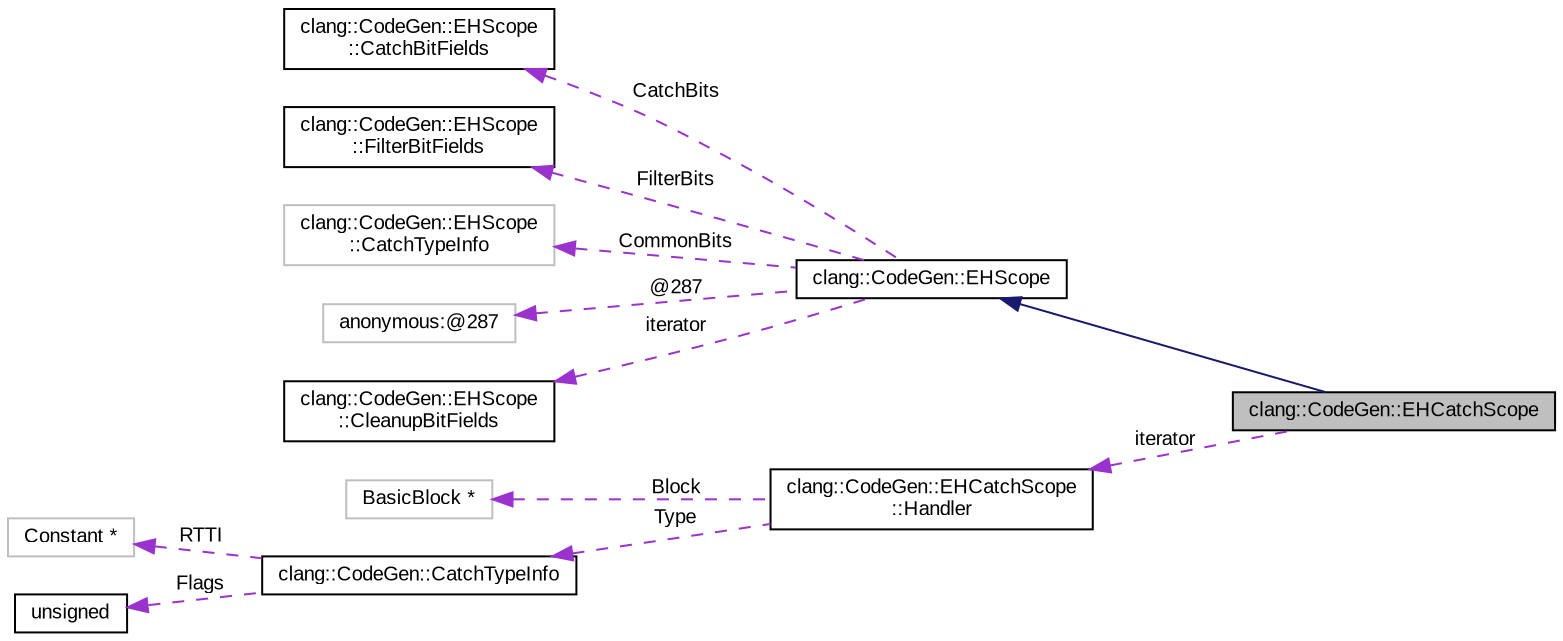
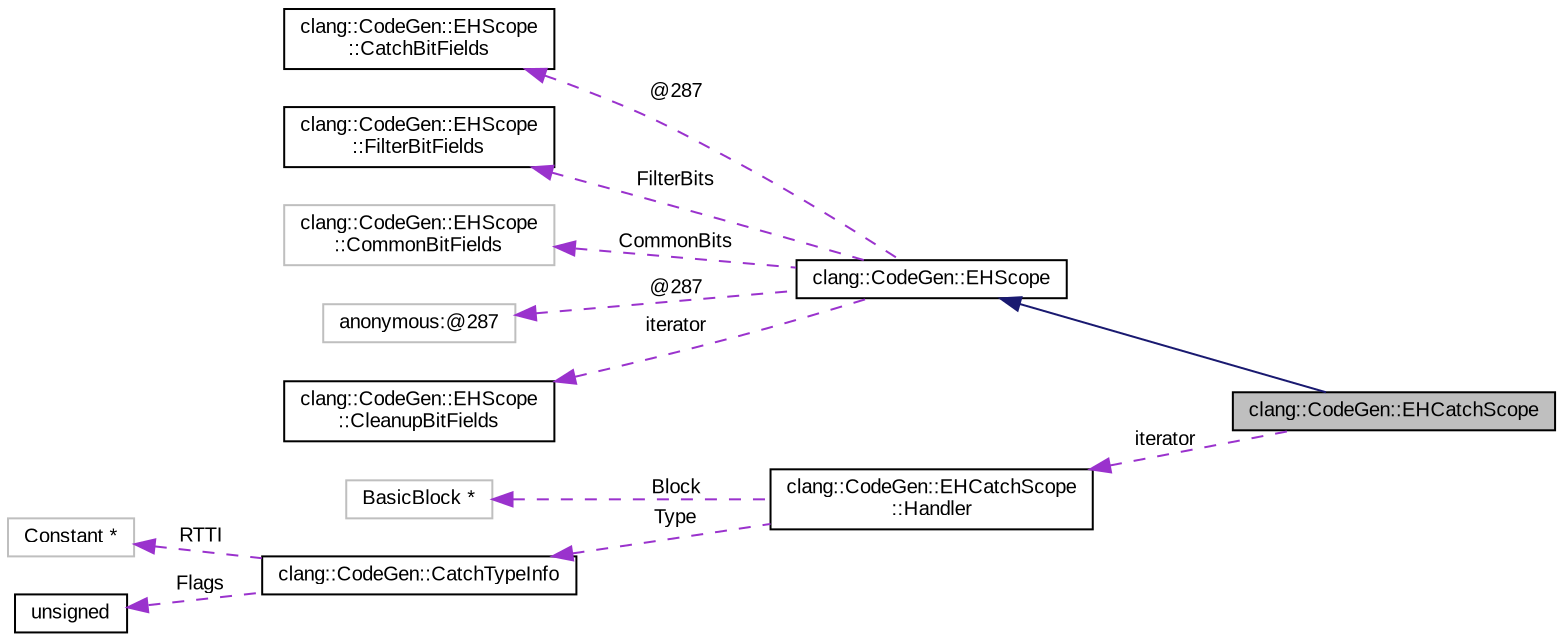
edge "clang::CodeGen::EHScope" -> "clang::CodeGen::EHScope ::CatchBitFields": label " CatchBits" -> " @287"
node "clang::CodeGen::EHScope ::CatchTypeInfo": label "clang::CodeGen::EHScope ::CatchTypeInfo" -> "clang::CodeGen::EHScope ::CommonBitFields"
